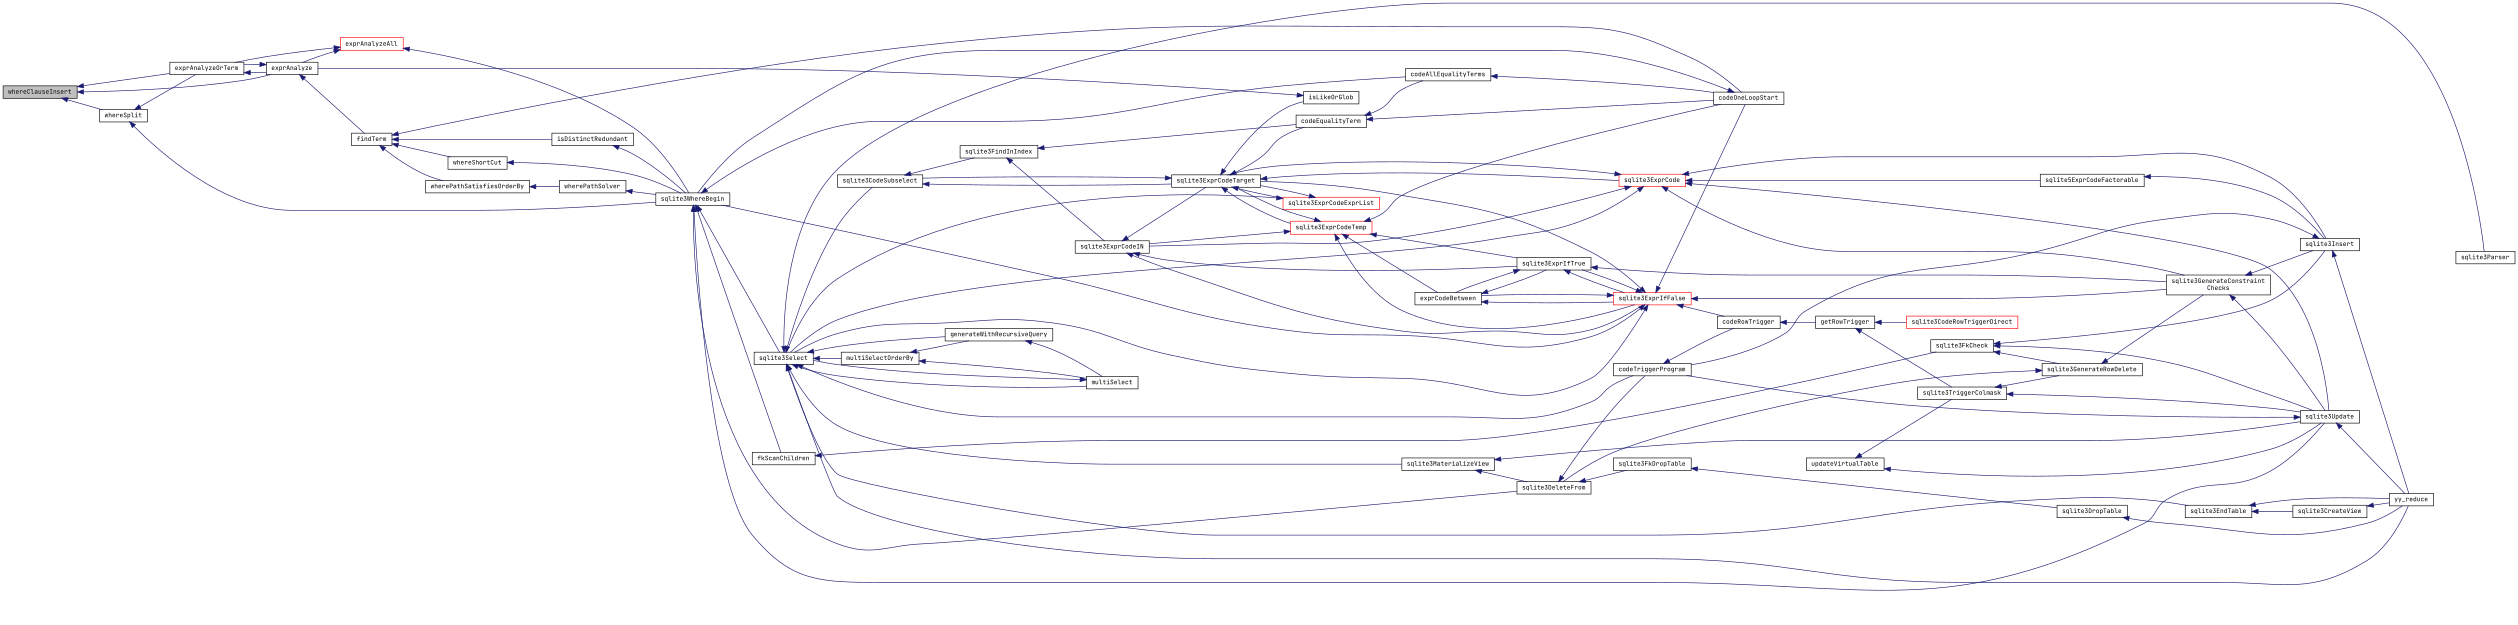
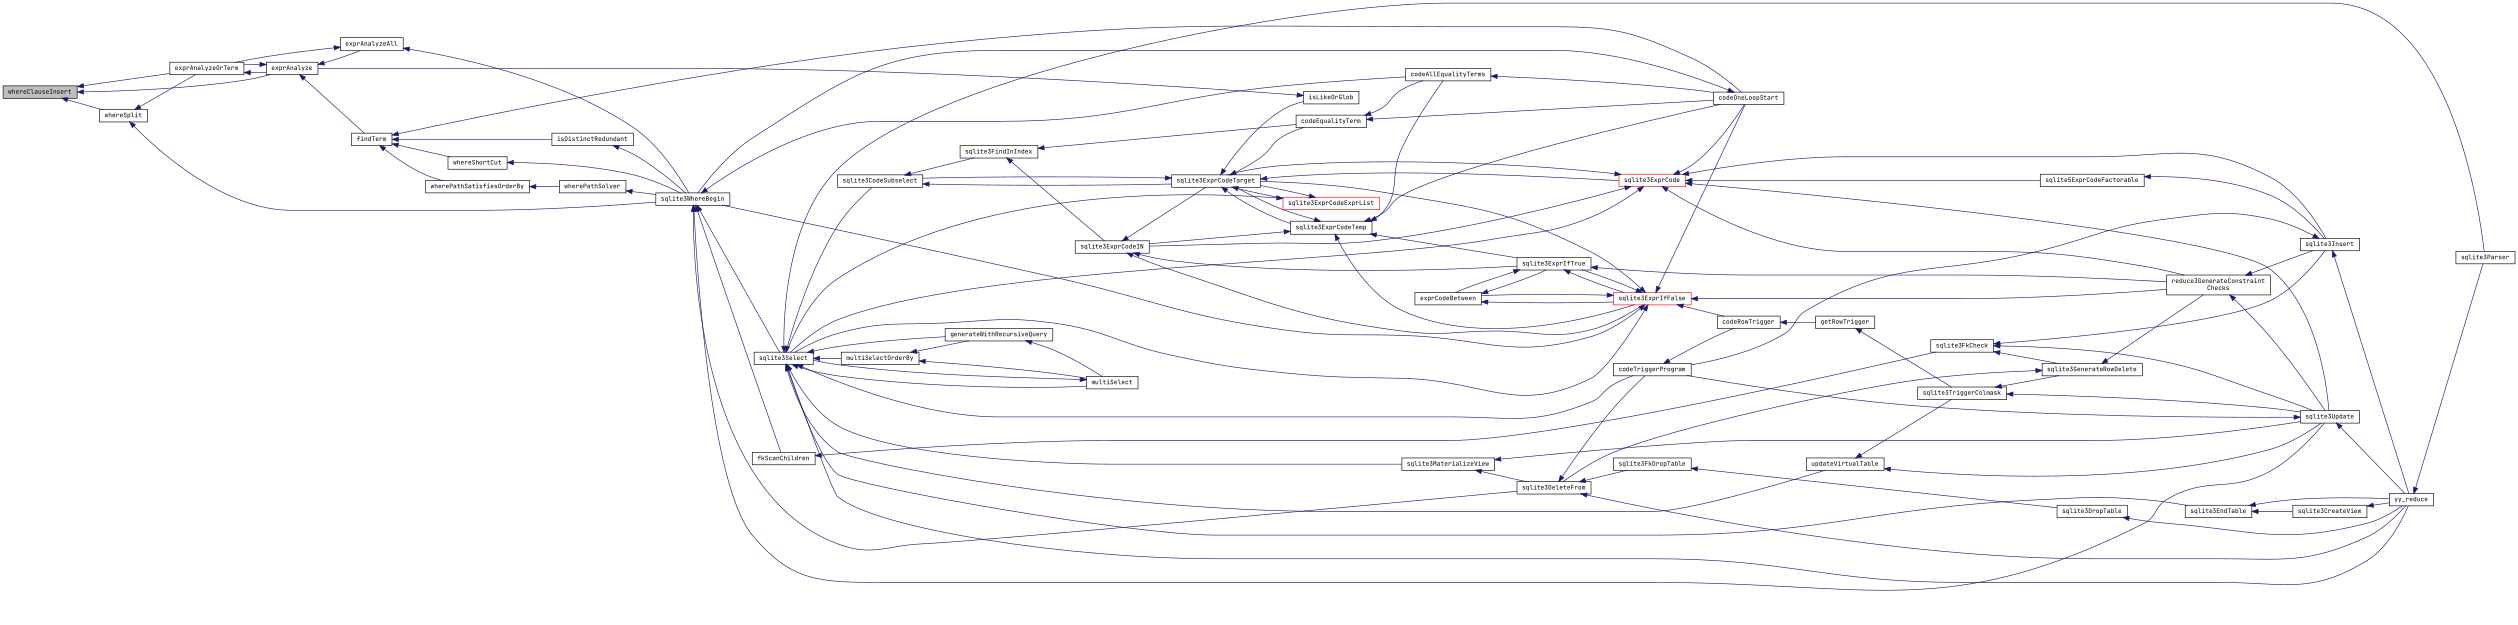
node "exprAnalyzeAll": color red -> black
edge "exprAnalyze" -> "exprAnalyzeAll": reversed
edge "codeOneLoopStart" -> "sqlite3ExprCode": added
node "sqlite3ExprCodeTemp": color red -> black
edge "exprCodeBetween" -> "sqlite3ExprCodeTemp": now "codeAllEqualityTerms" -> "sqlite3ExprCodeTemp"
node "sqlite3GenerateConstraint Checks": label "sqlite3GenerateConstraint Checks" -> "reduce3GenerateConstraint Checks"
node "sqlite3CodeRowTriggerDirect": removed
edge "sqlite3Parser" -> "yy_reduce": added
edge "updateVirtualTable" -> "sqlite3Select": added
edge "yy_reduce" -> "sqlite3DeleteFrom": added
